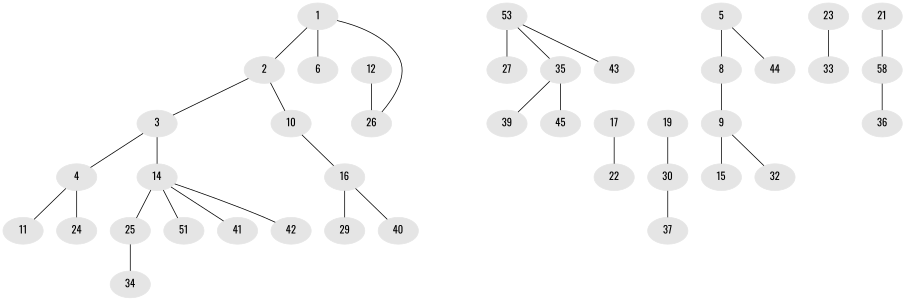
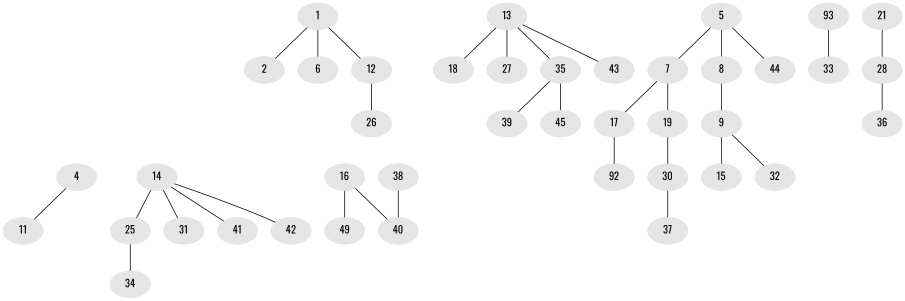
node "53": label "53" -> "13"
node "23": label "23" -> "93"
edge "1" -- "26": now "1" -- "12"
node "18": added
node "7": added
node "58": label "58" -> "28"
node "3": removed
node "10": removed
node "38": added
node "22": label "22" -> "92"
node "24": removed
node "51": label "51" -> "31"
node "29": label "29" -> "49"
